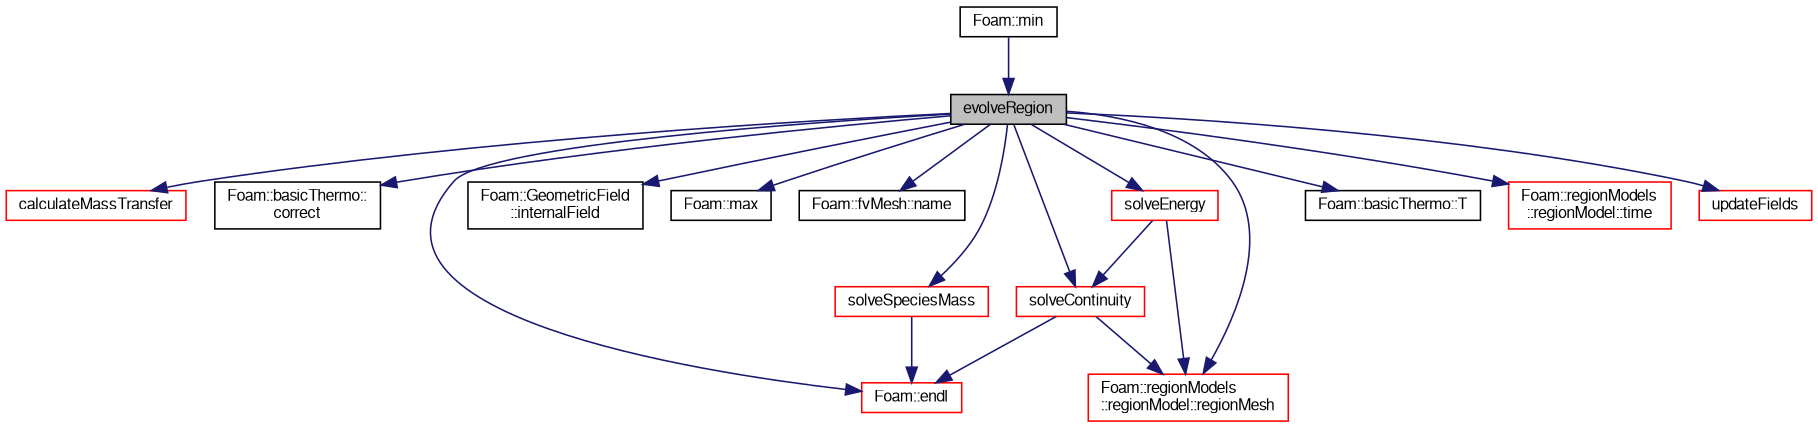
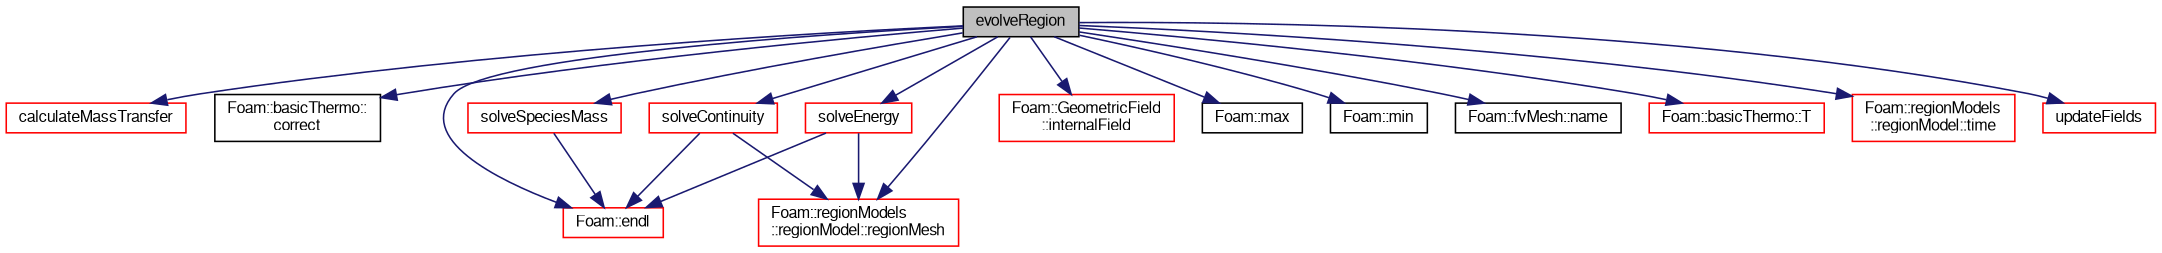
edge "Foam::min" -> "evolveRegion": reversed
node "Foam::GeometricField ::internalField": color black -> red
node "Foam::basicThermo::T": color black -> red
edge "solveEnergy" -> "solveContinuity": now "solveEnergy" -> "Foam::endl"
